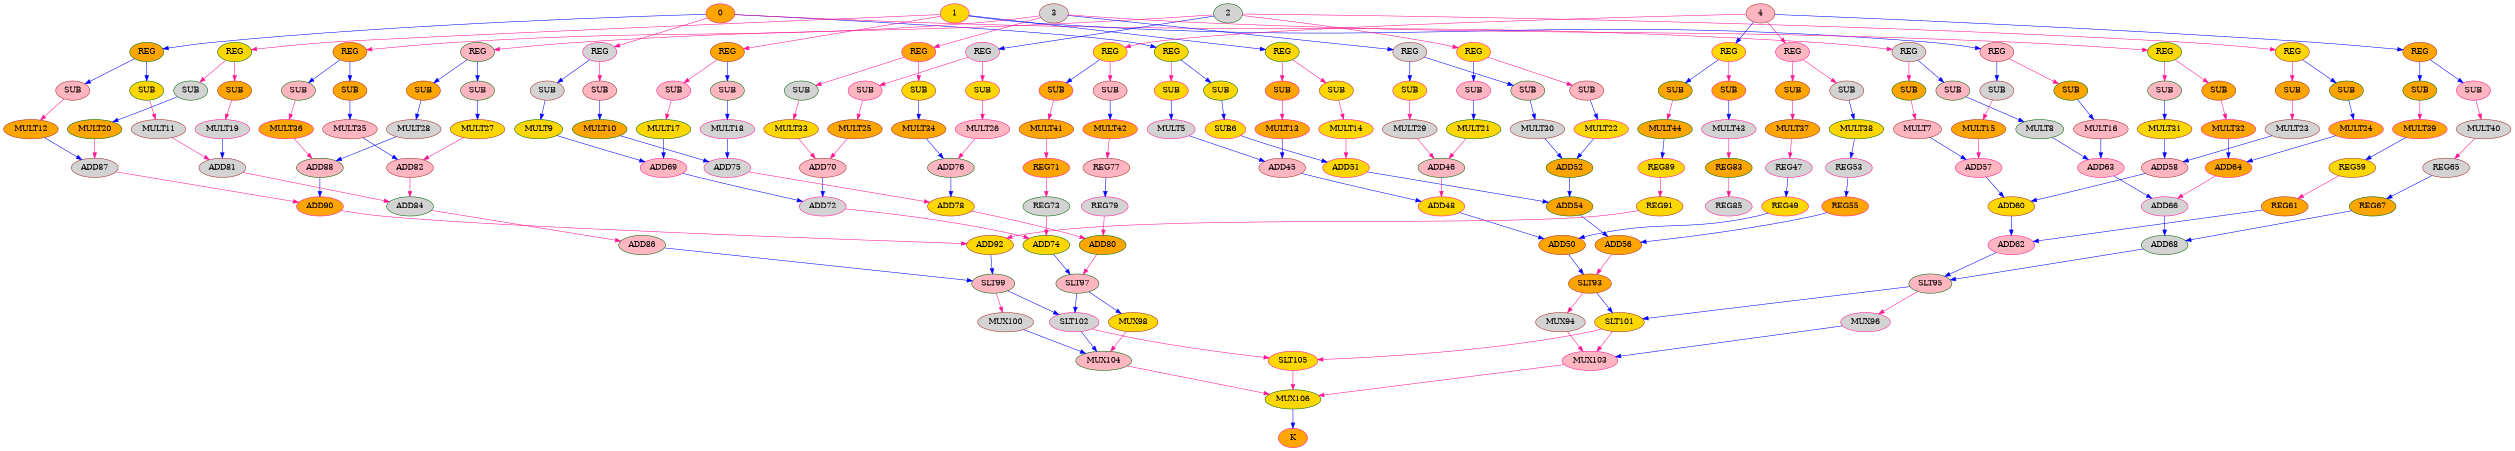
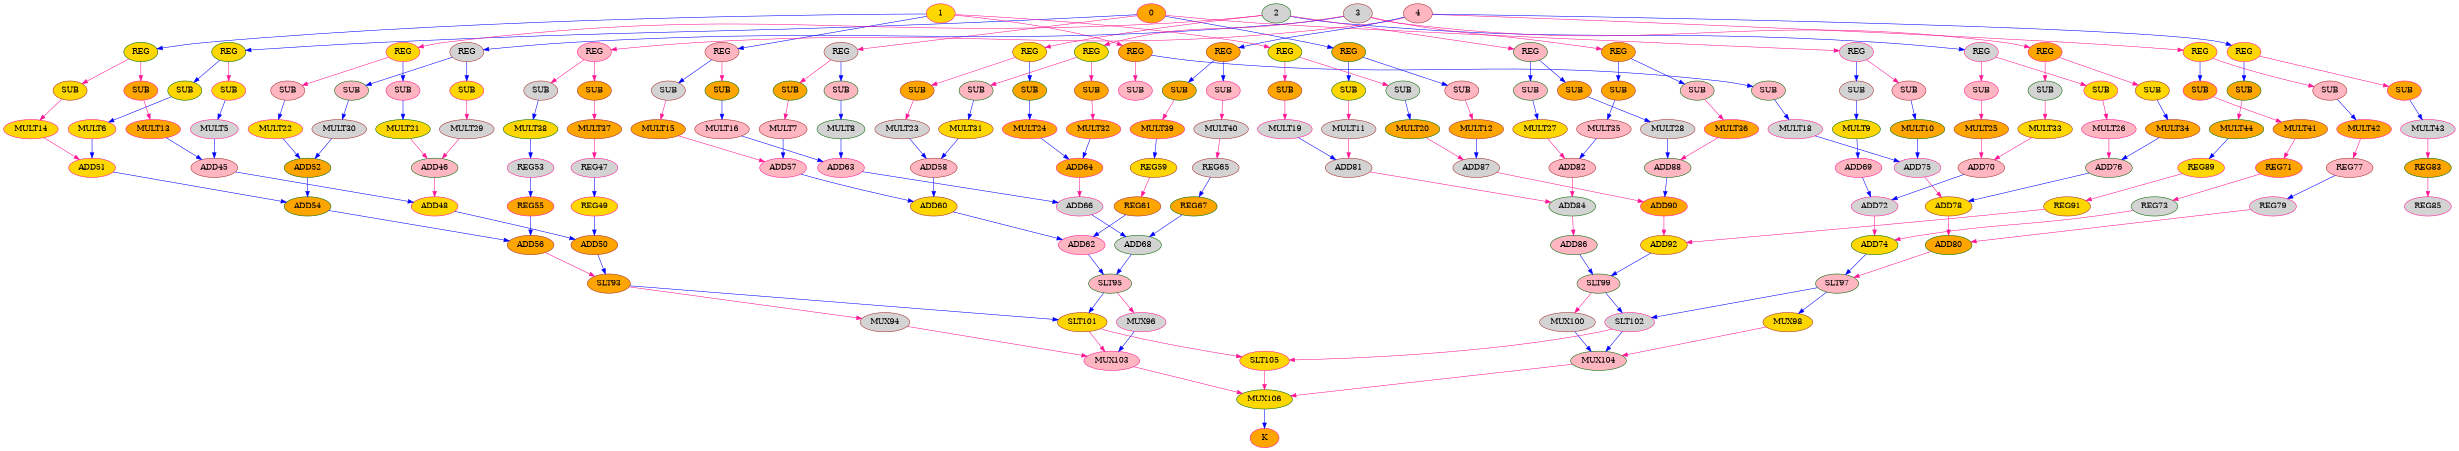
node "MULT17": removed
node "SUB6": label "SUB6" -> "MULT6"
